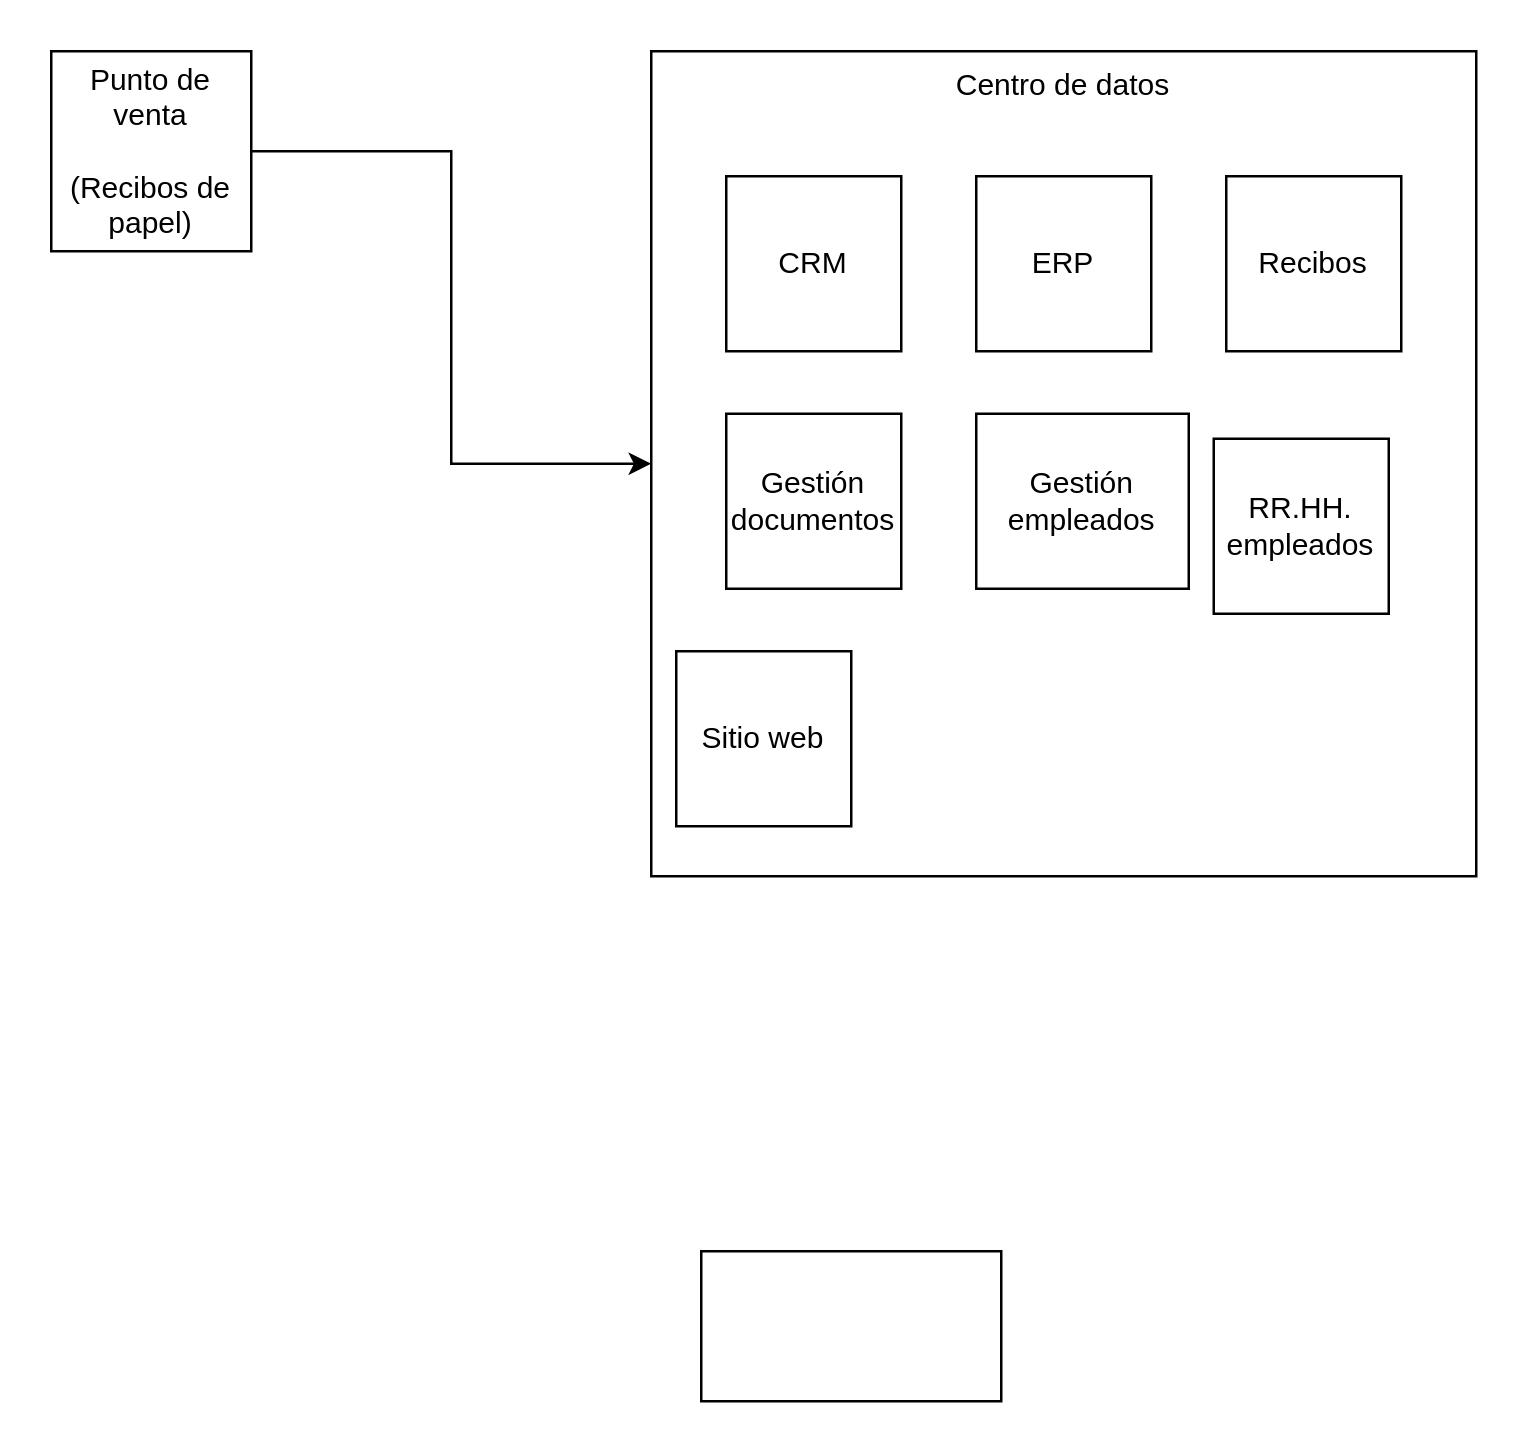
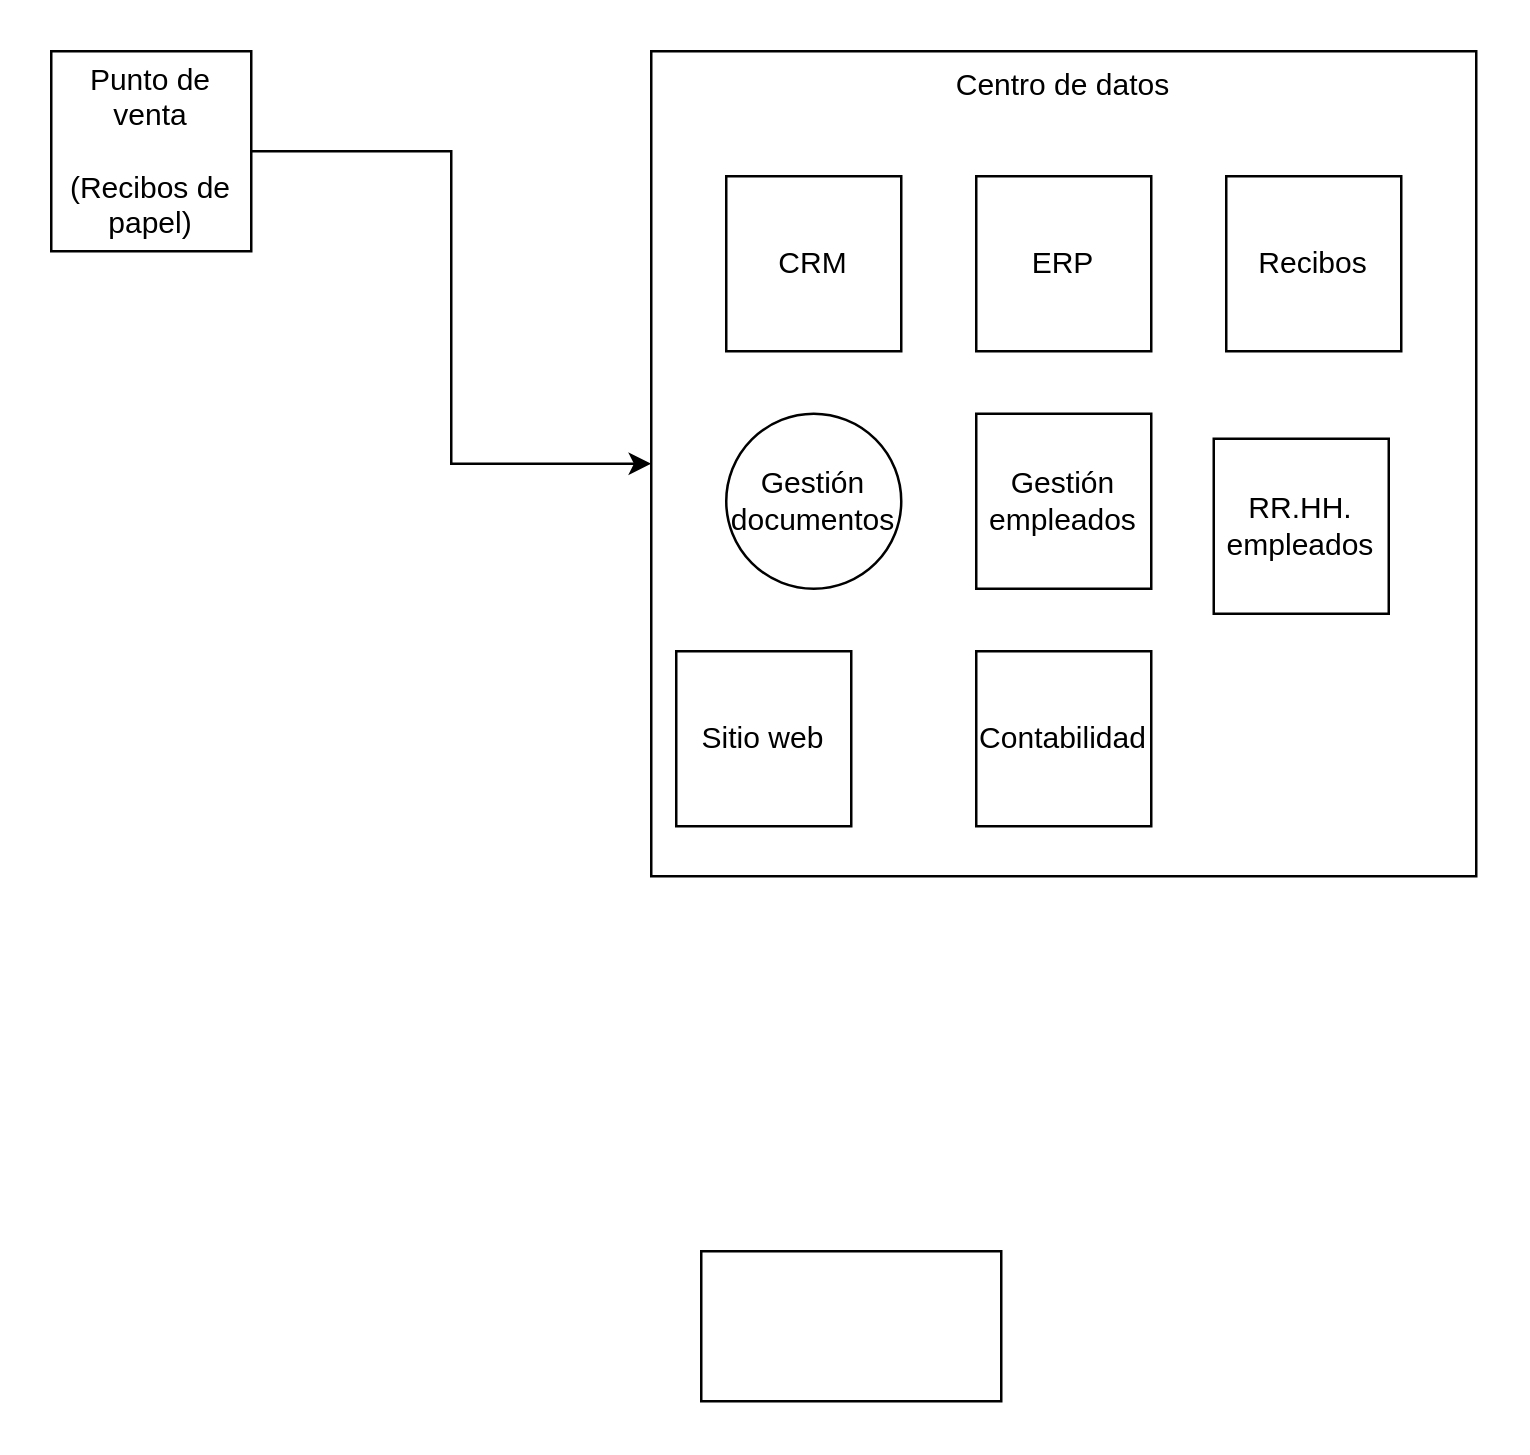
node "Gestión documentos": shape rectangle -> ellipse
node "Gestión empleados": size 213x175 -> 175x175
node "Contabilidad": added
